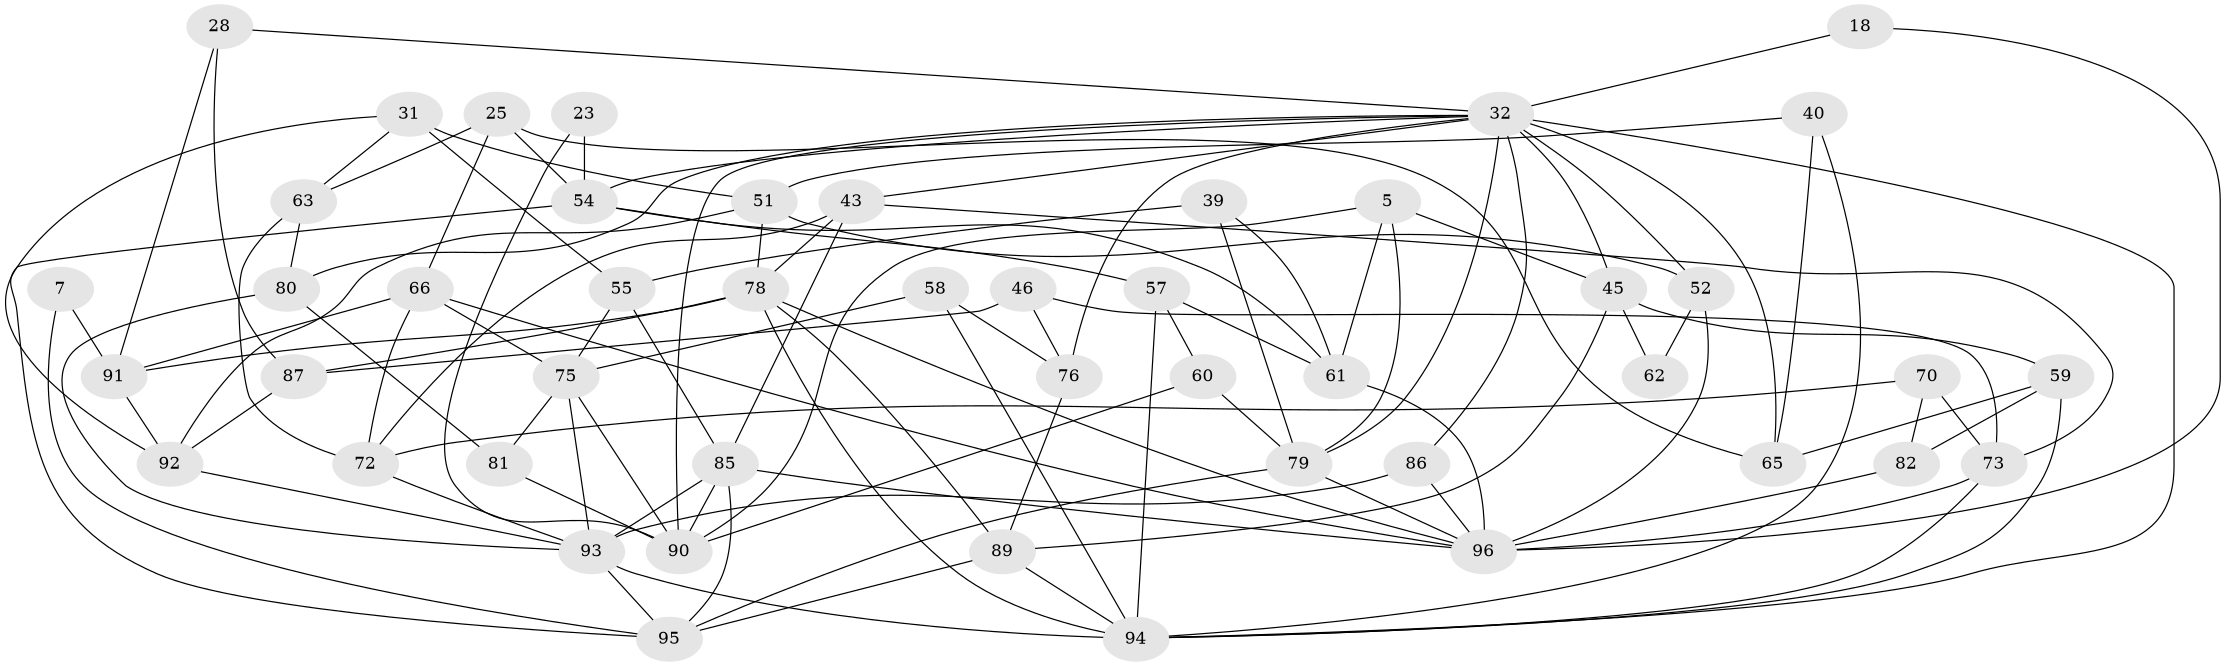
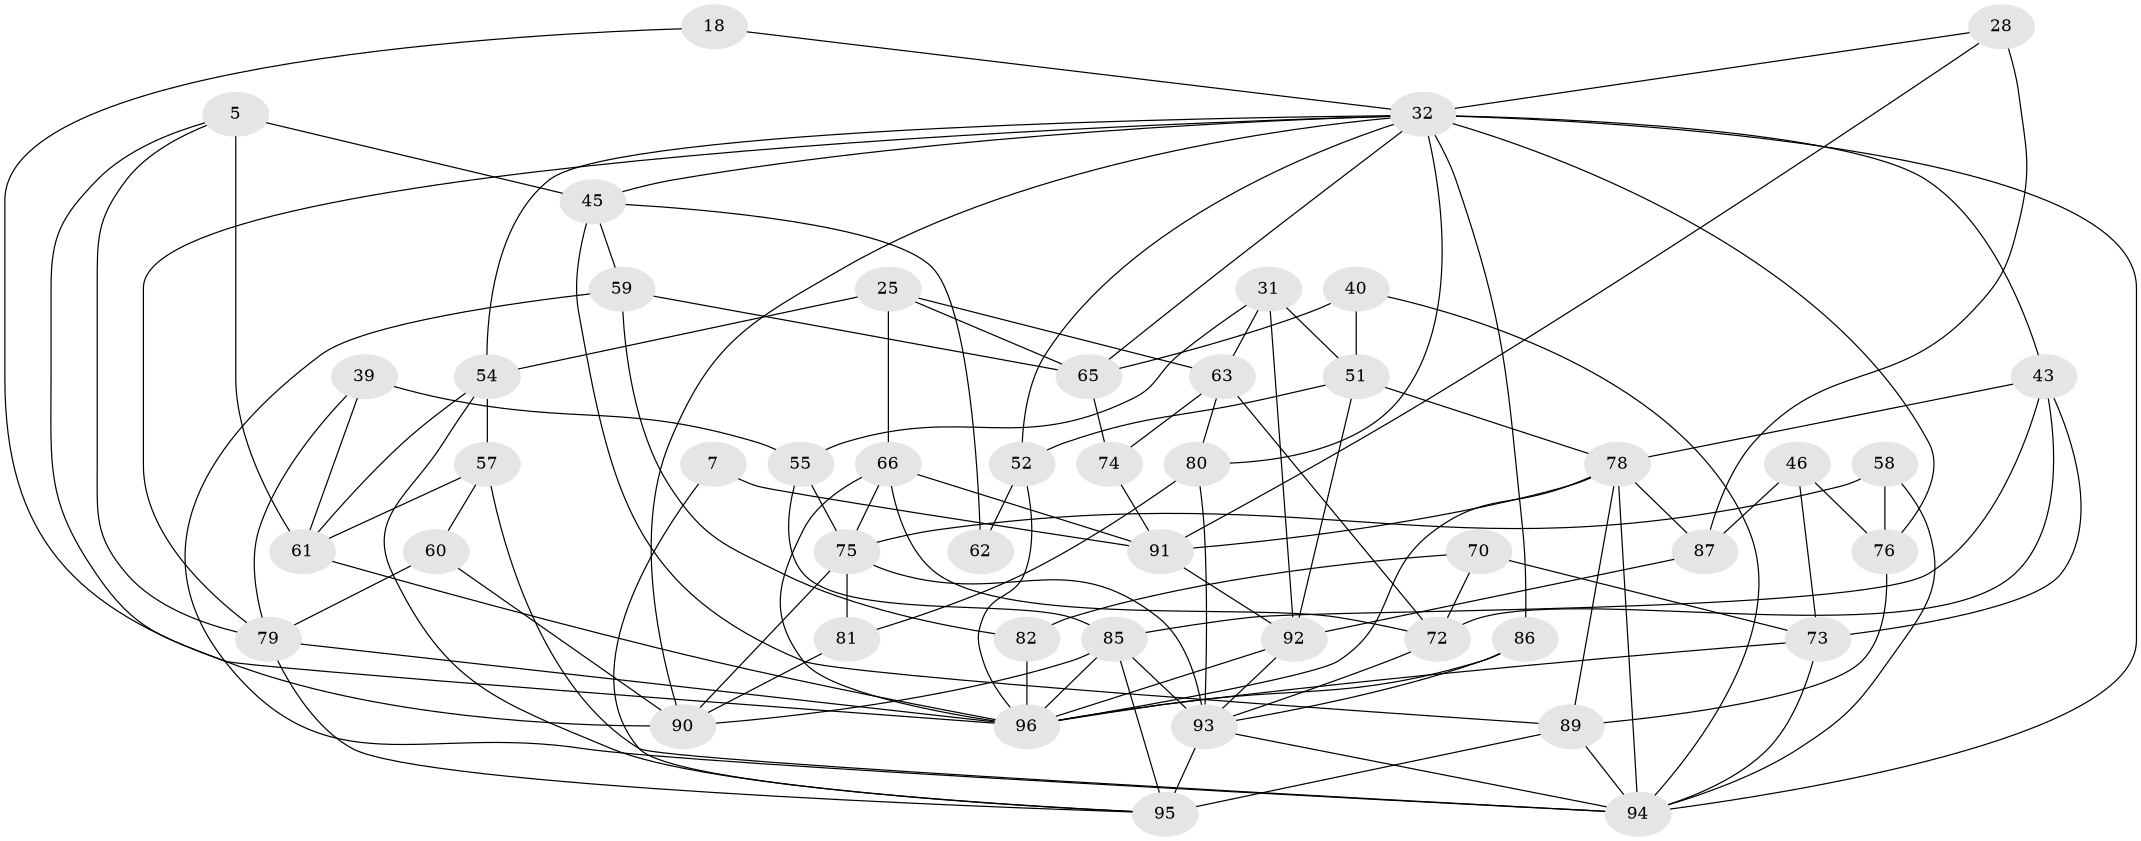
node "23": removed
node "74": added
edge "92" -- "96": added
